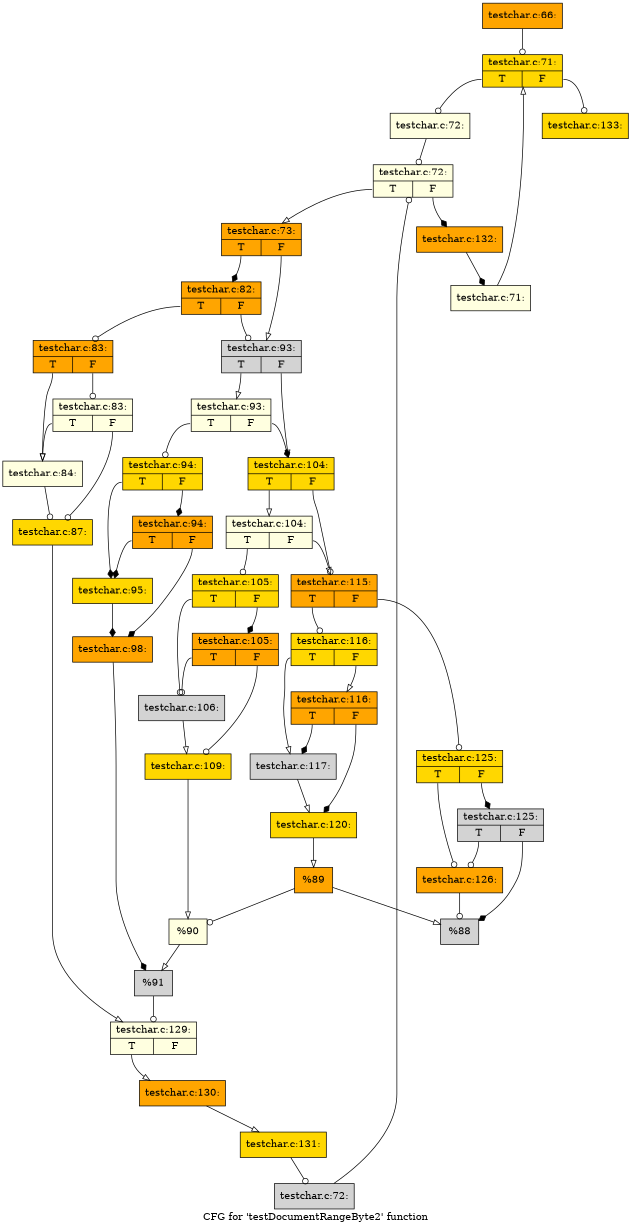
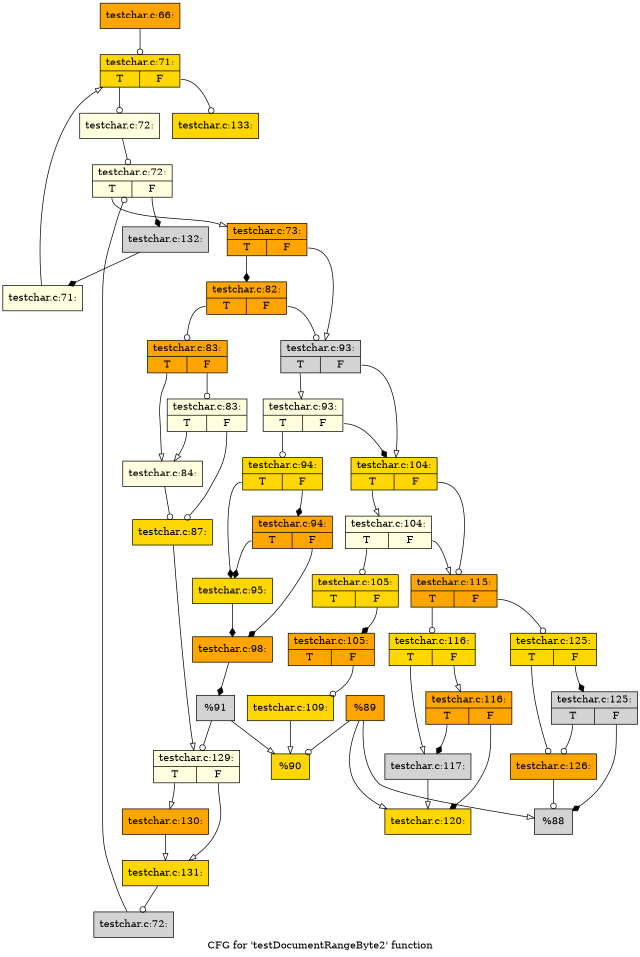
node "testchar.c:132:": fillcolor orange -> lightgrey
node "testchar.c:106:": removed
edge "testchar.c:129:" -> "testchar.c:131:": added
edge "testchar.c:120:" -> "%89": reversed
node "%90": fillcolor lightyellow -> gold
edge "%90" -> "%91": reversed
